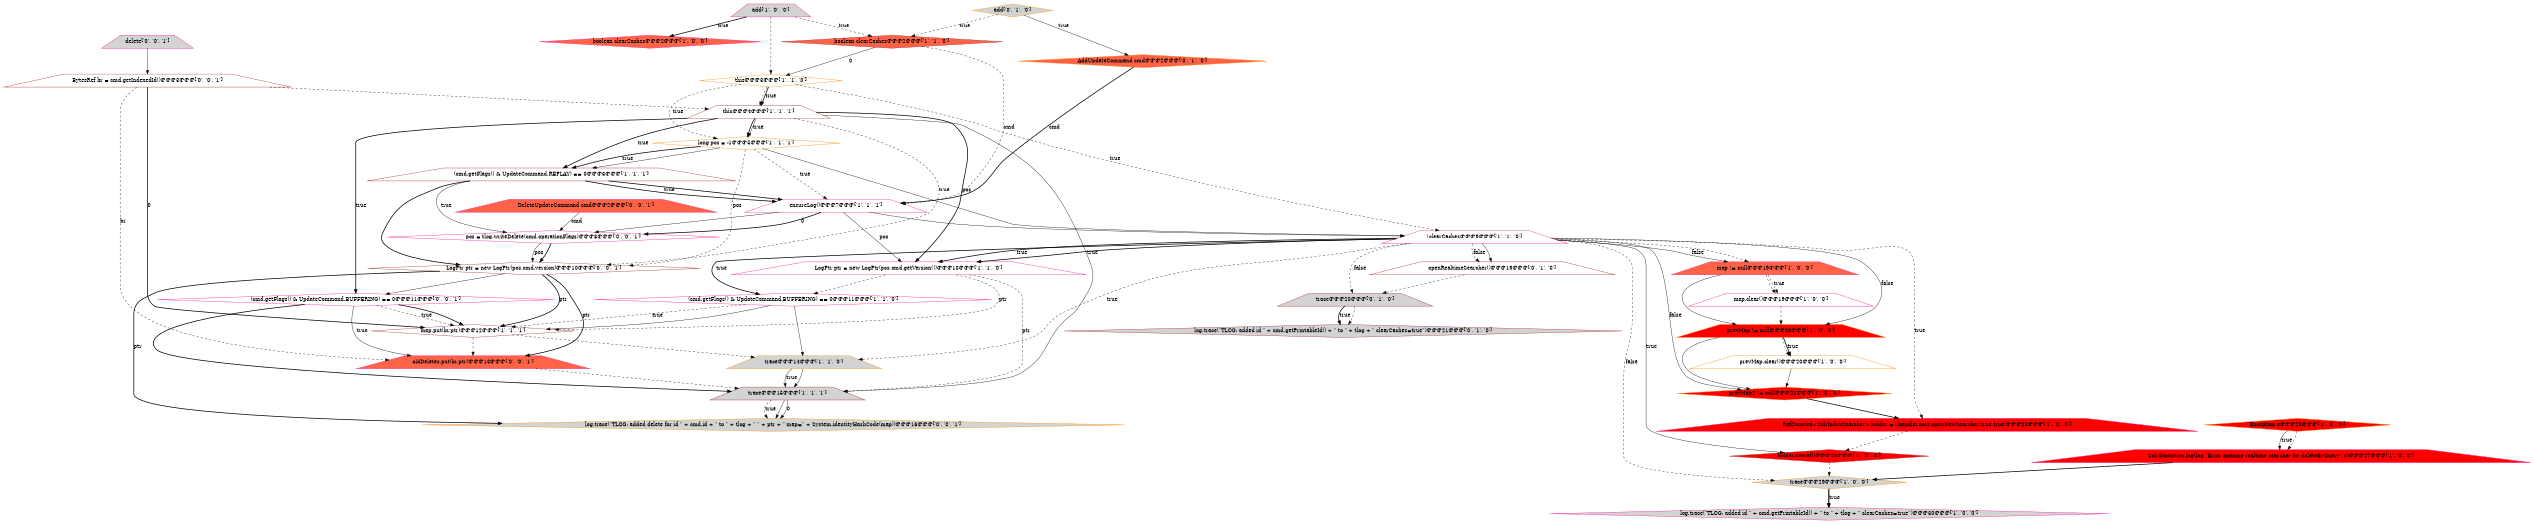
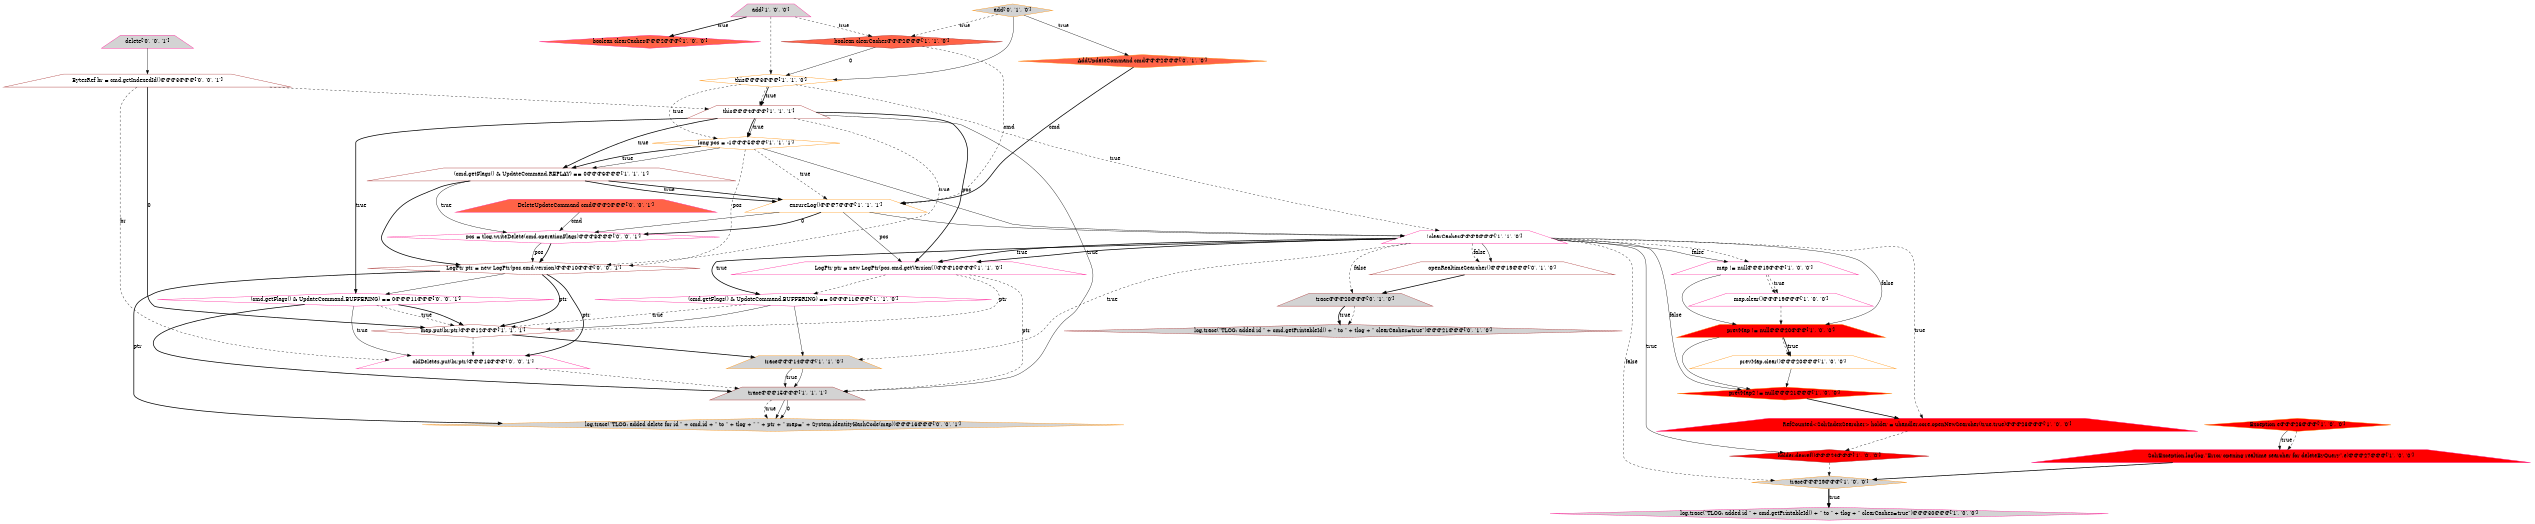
edge "add['0', '1', '0']" -> "this@@@3@@@['1', '1', '0']": added
node "ensureLog()@@@7@@@['1', '1', '1']": color deeppink -> darkorange
node "map != null@@@19@@@['1', '0', '0']": fillcolor tomato -> white
edge "openRealtimeSearcher()@@@19@@@['0', '1', '0']" -> "trace@@@20@@@['0', '1', '0']": style dashed -> bold
edge "map.put(br,ptr)@@@12@@@['1', '1', '1']" -> "trace@@@14@@@['1', '1', '0']": style dashed -> bold
node "oldDeletes.put(br,ptr)@@@13@@@['0', '0', '1']": fillcolor tomato -> white
